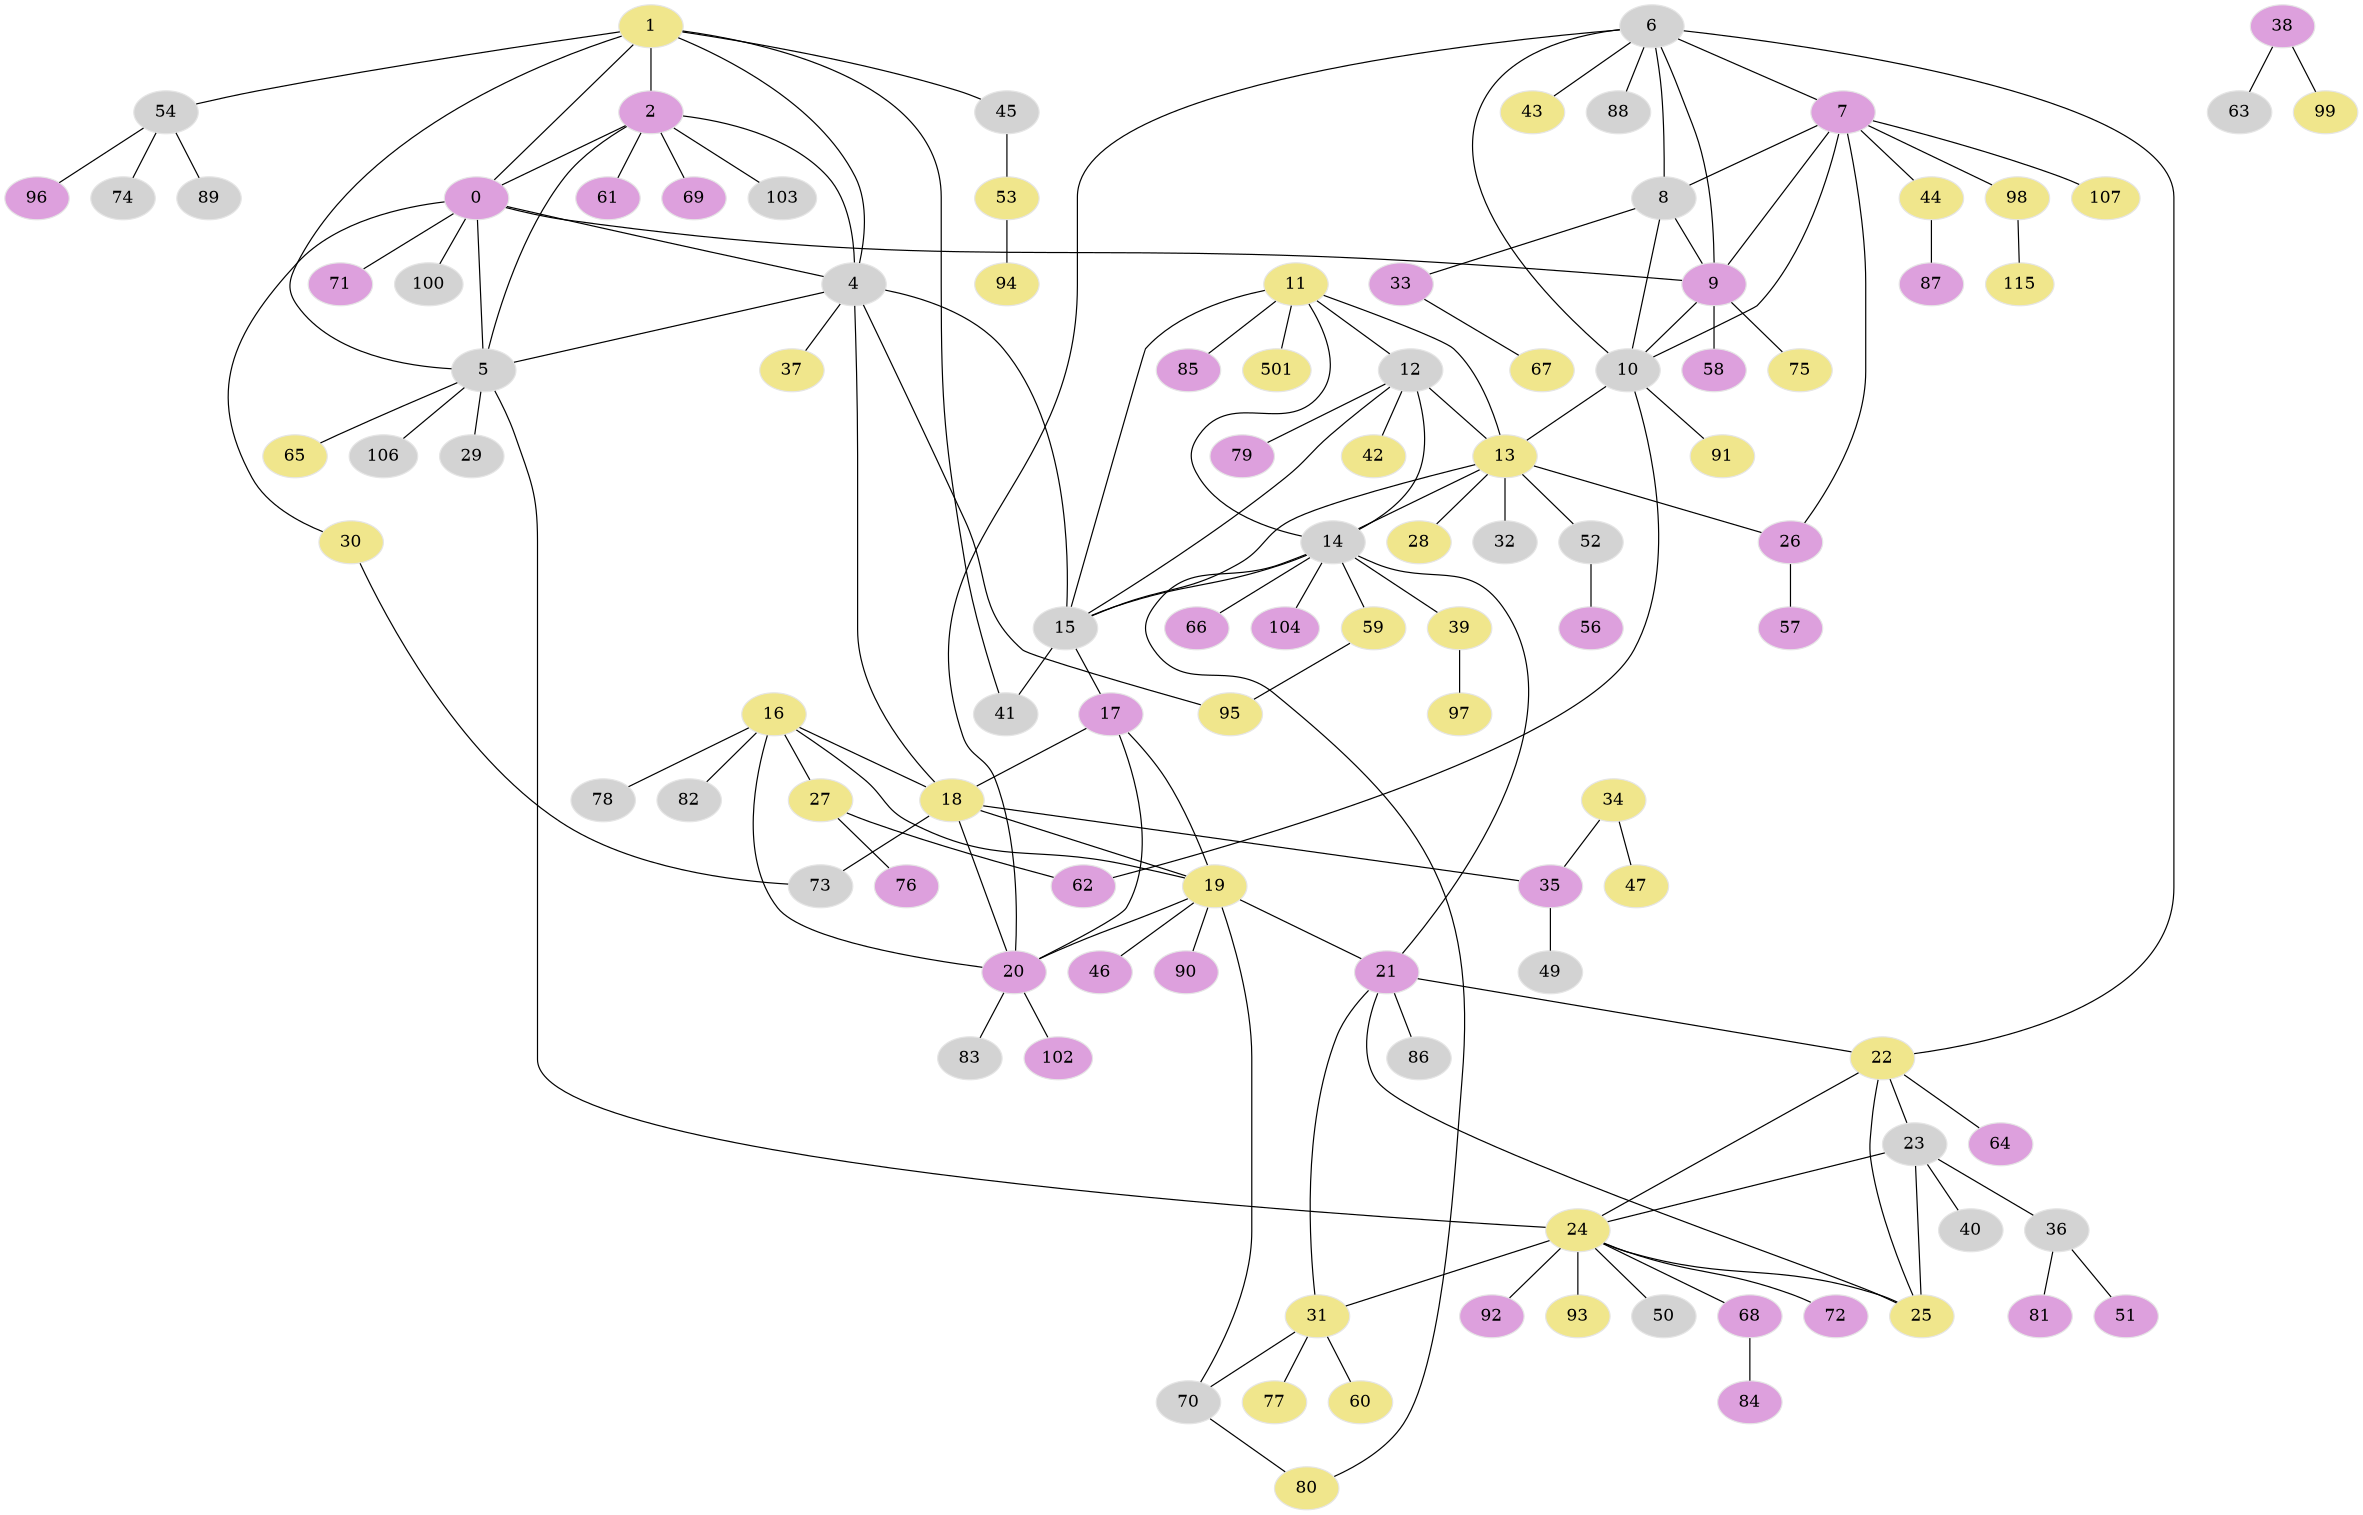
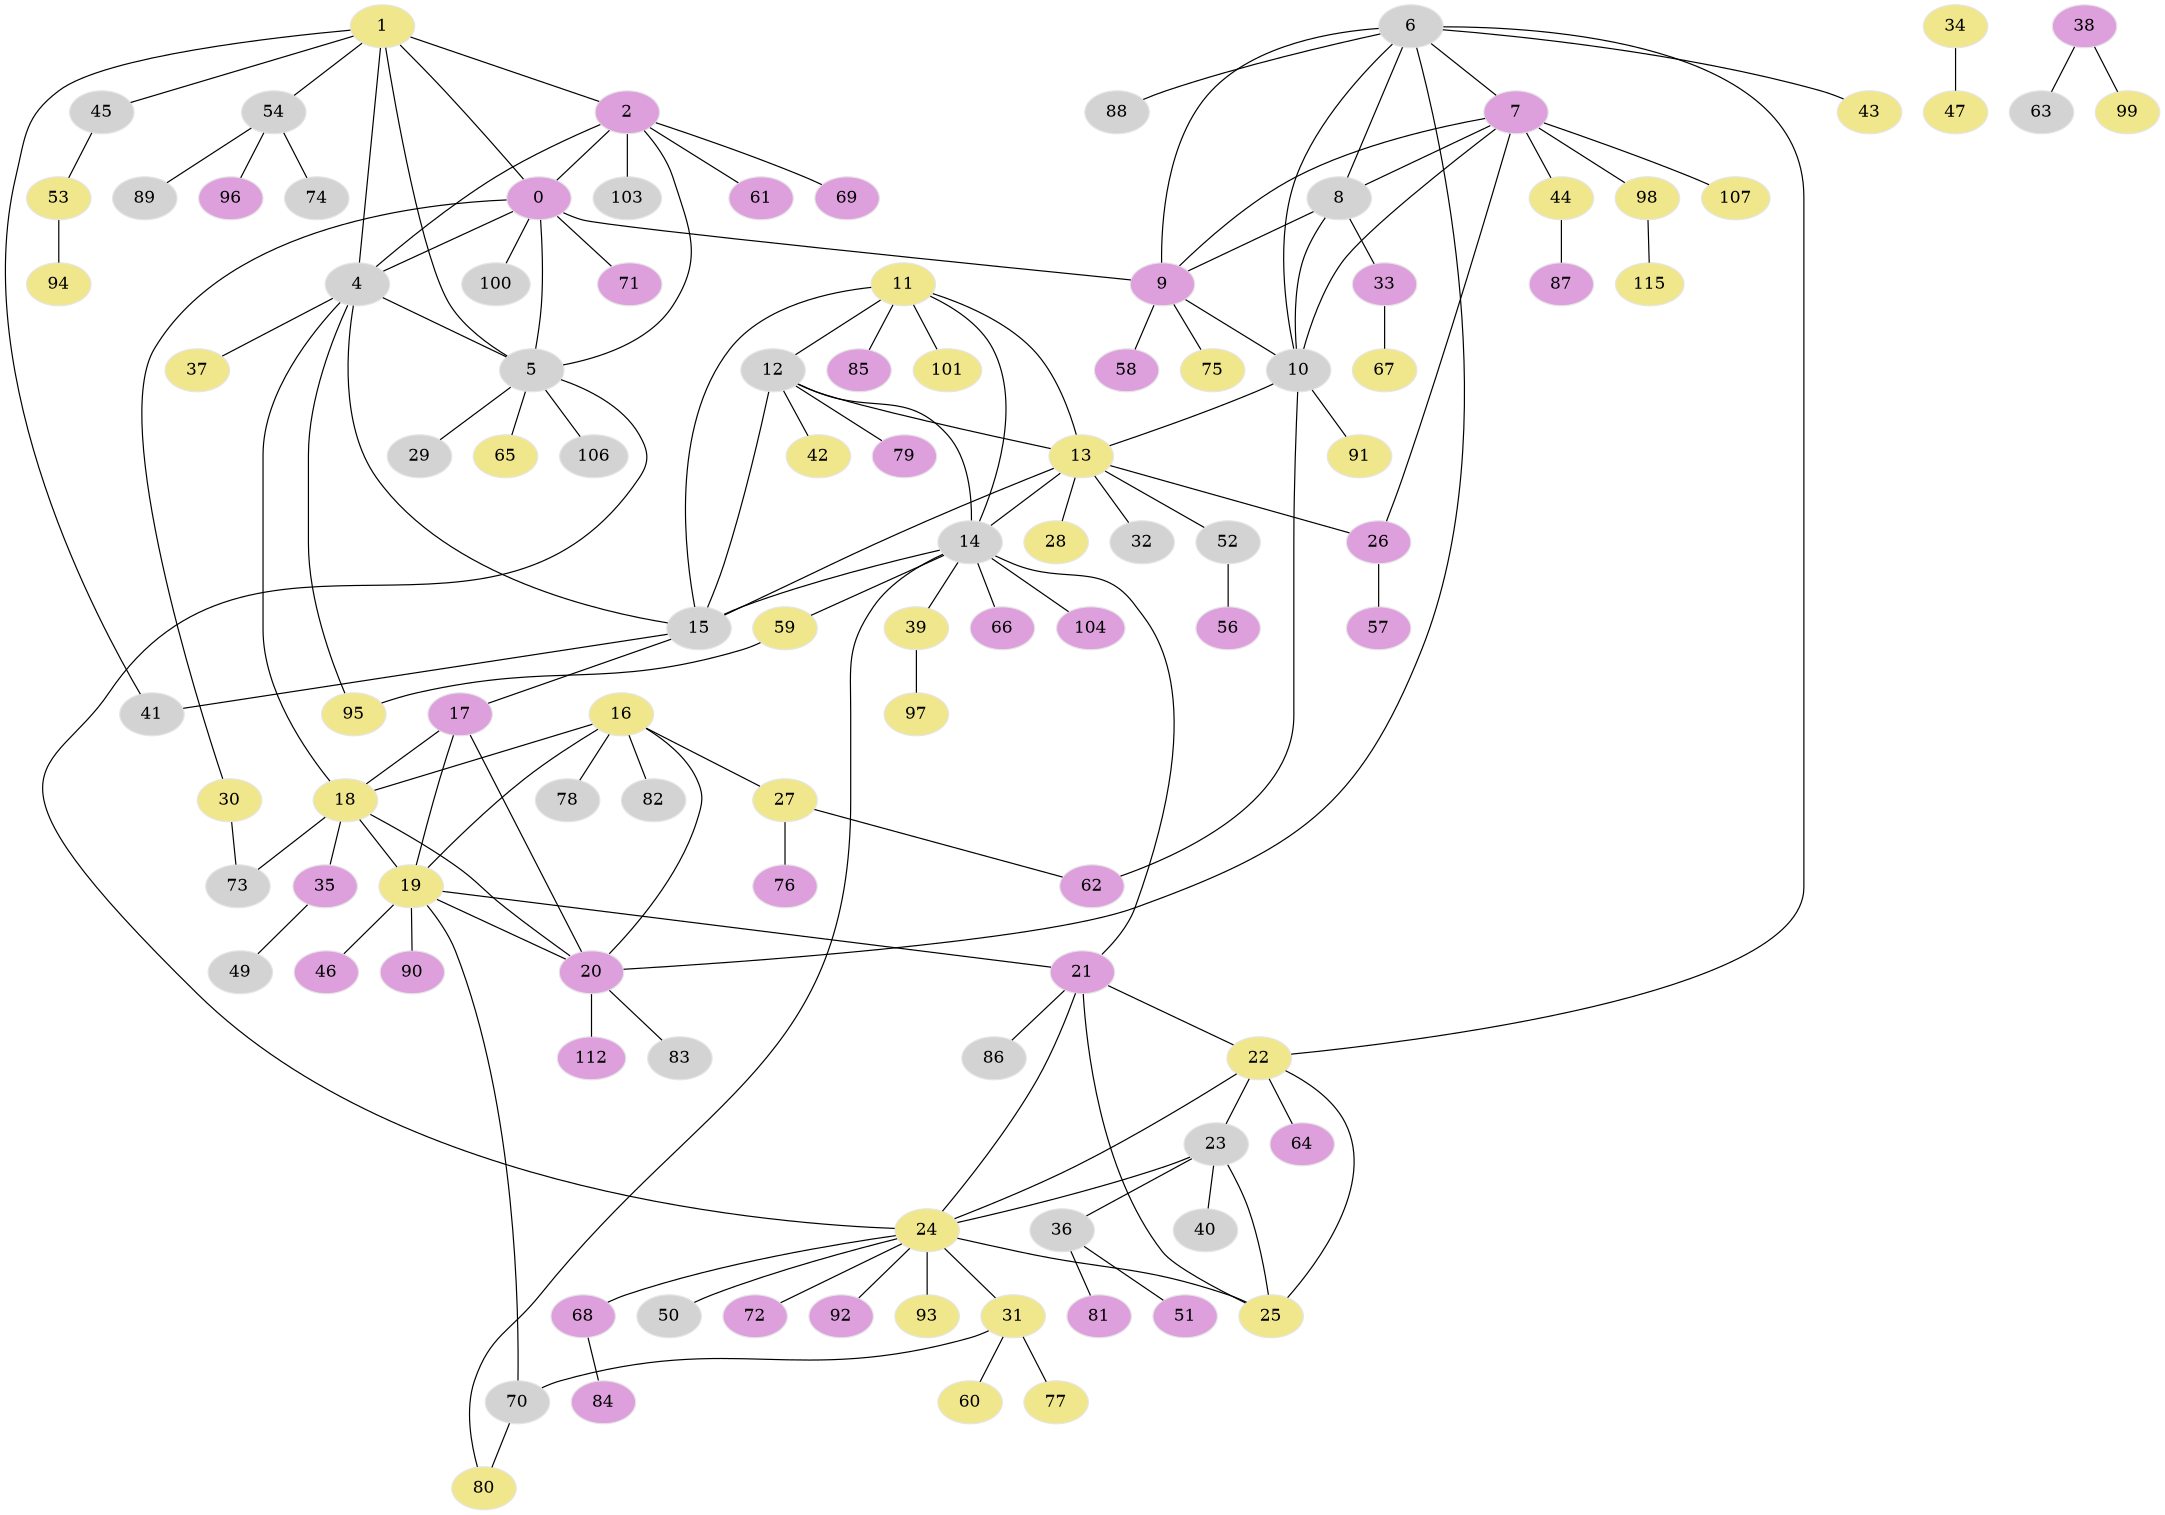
node "501": label "501" -> "101"
edge "34" -- "35": removed
node "102": label "102" -> "112"
edge "21" -- "31": now "21" -- "24"
